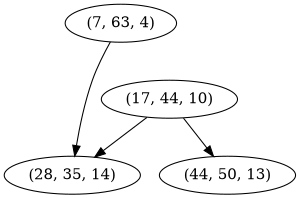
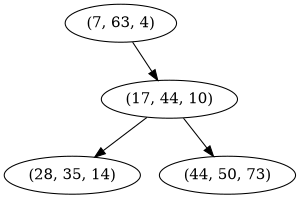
edge "(7, 63, 4)" -> "(28, 35, 14)": now "(7, 63, 4)" -> "(17, 44, 10)"
node "(44, 50, 13)": label "(44, 50, 13)" -> "(44, 50, 73)"
